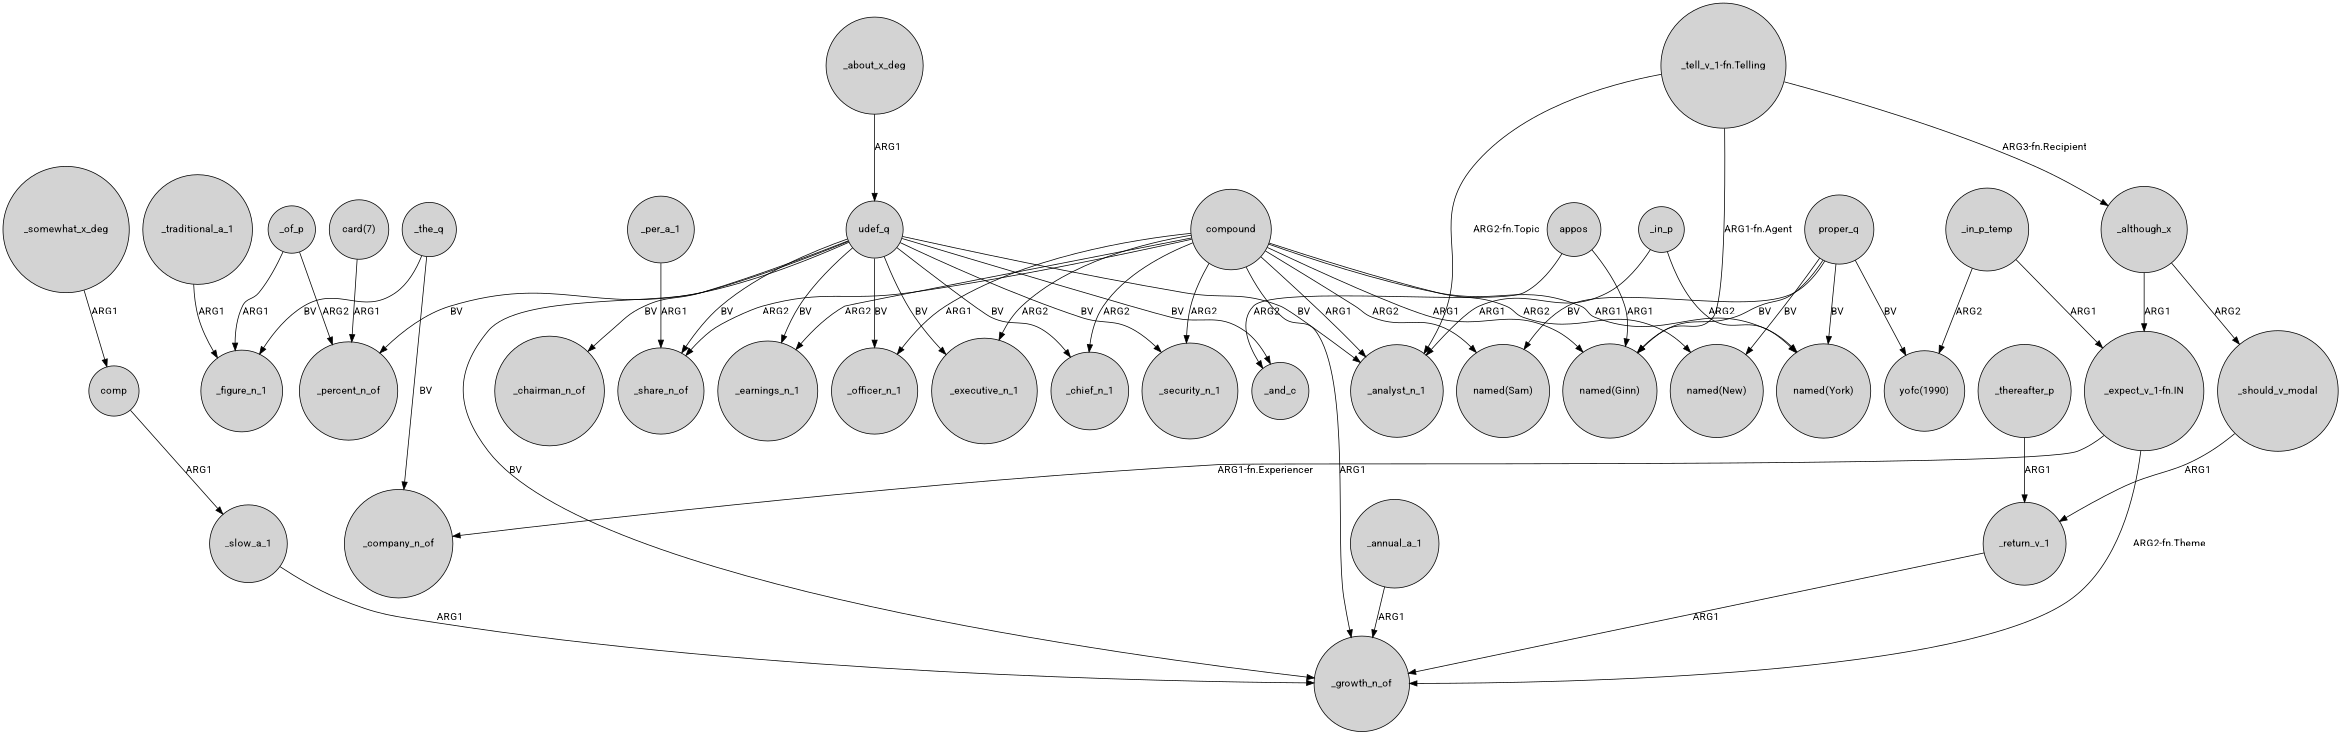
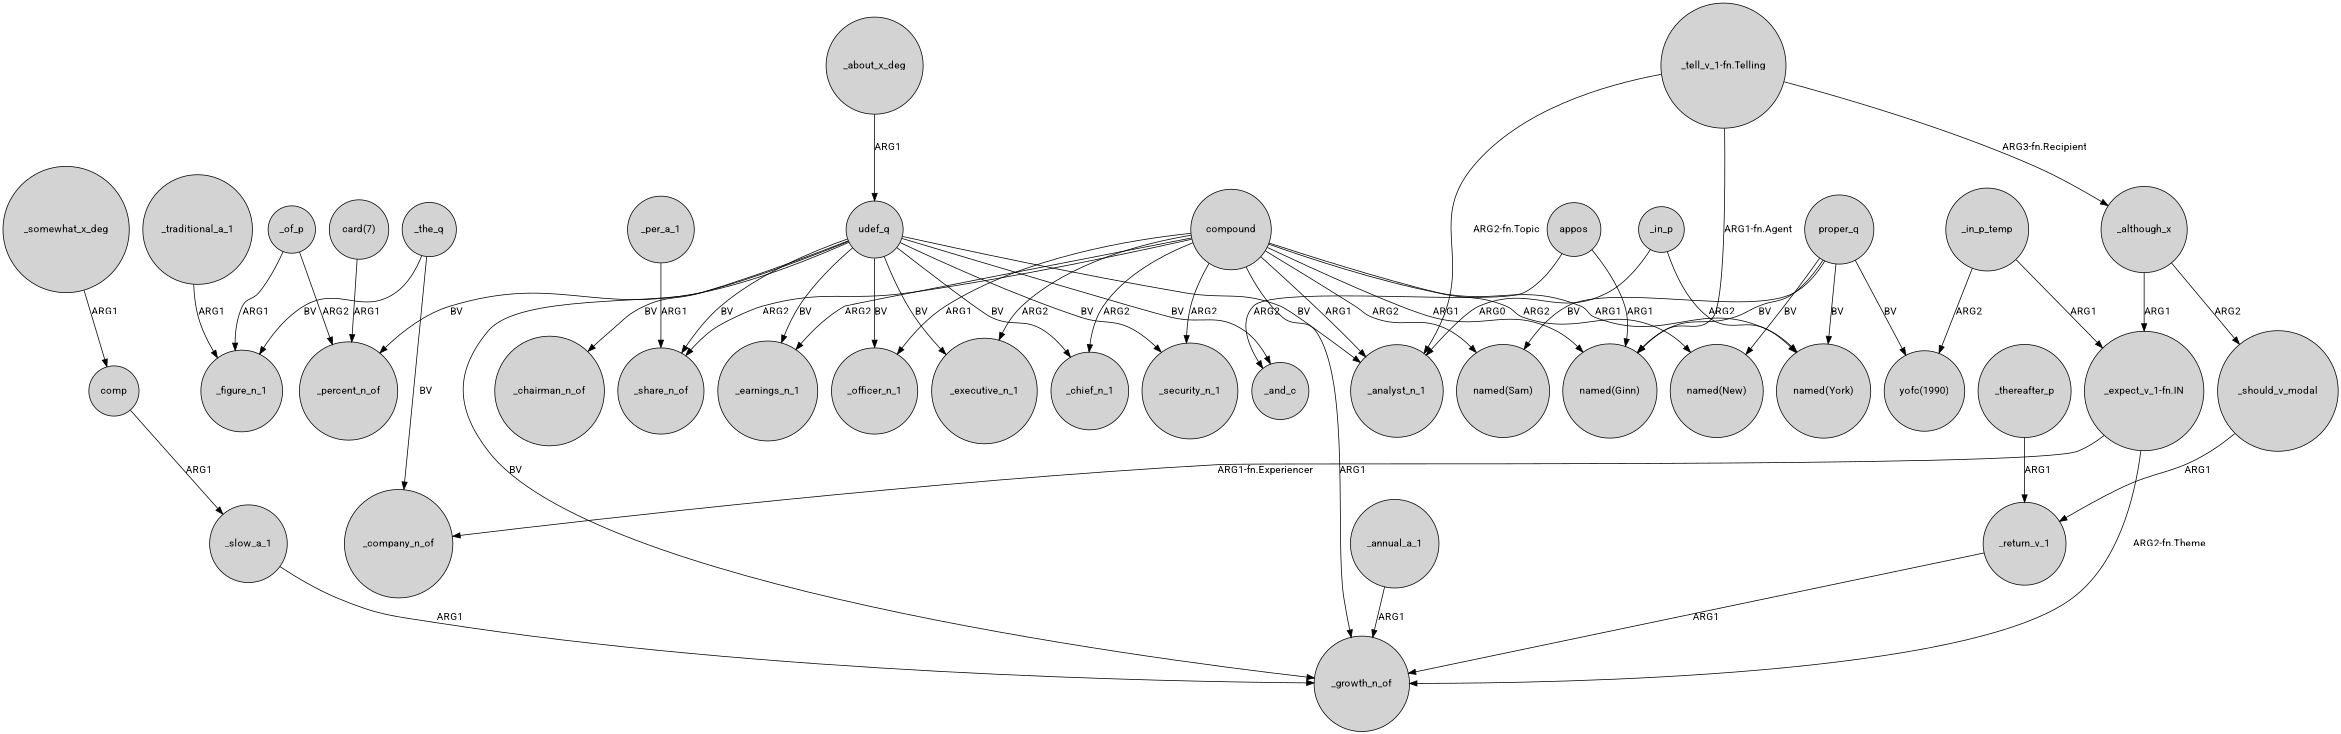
edge "_in_p" -> "_analyst_n_1": label "ARG1" -> "ARG0"
